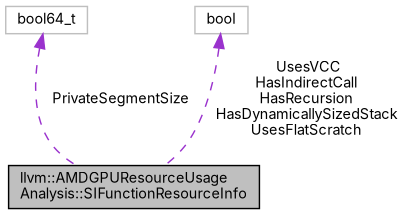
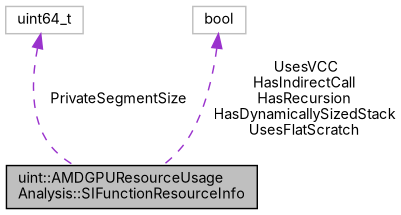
node "bool64_t": label "bool64_t" -> "uint64_t"
node "llvm::AMDGPUResourceUsage Analysis::SIFunctionResourceInfo": label "llvm::AMDGPUResourceUsage Analysis::SIFunctionResourceInfo" -> "uint::AMDGPUResourceUsage Analysis::SIFunctionResourceInfo"
